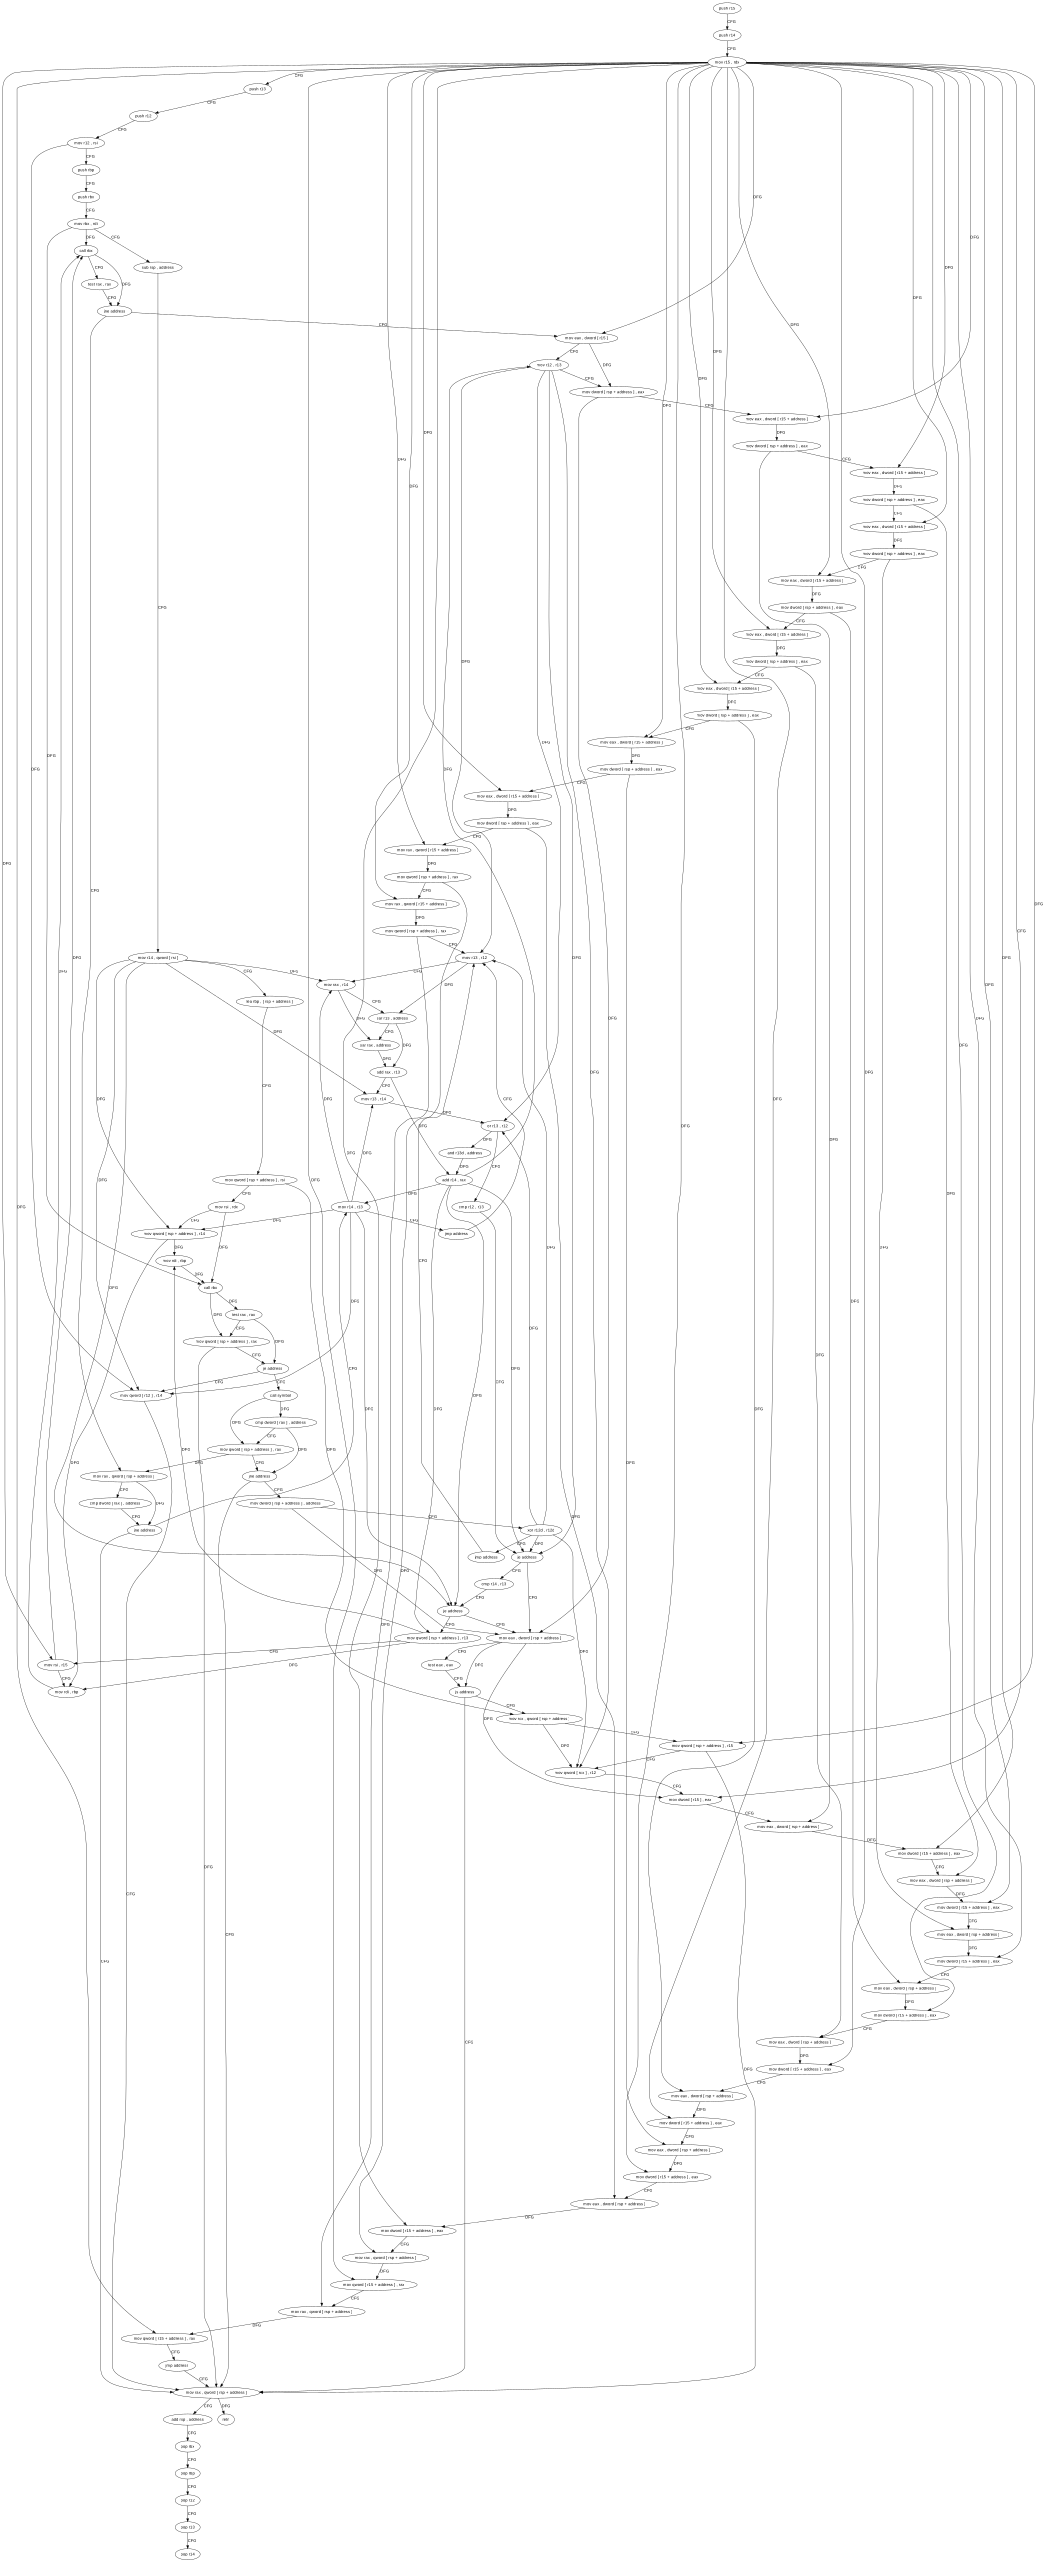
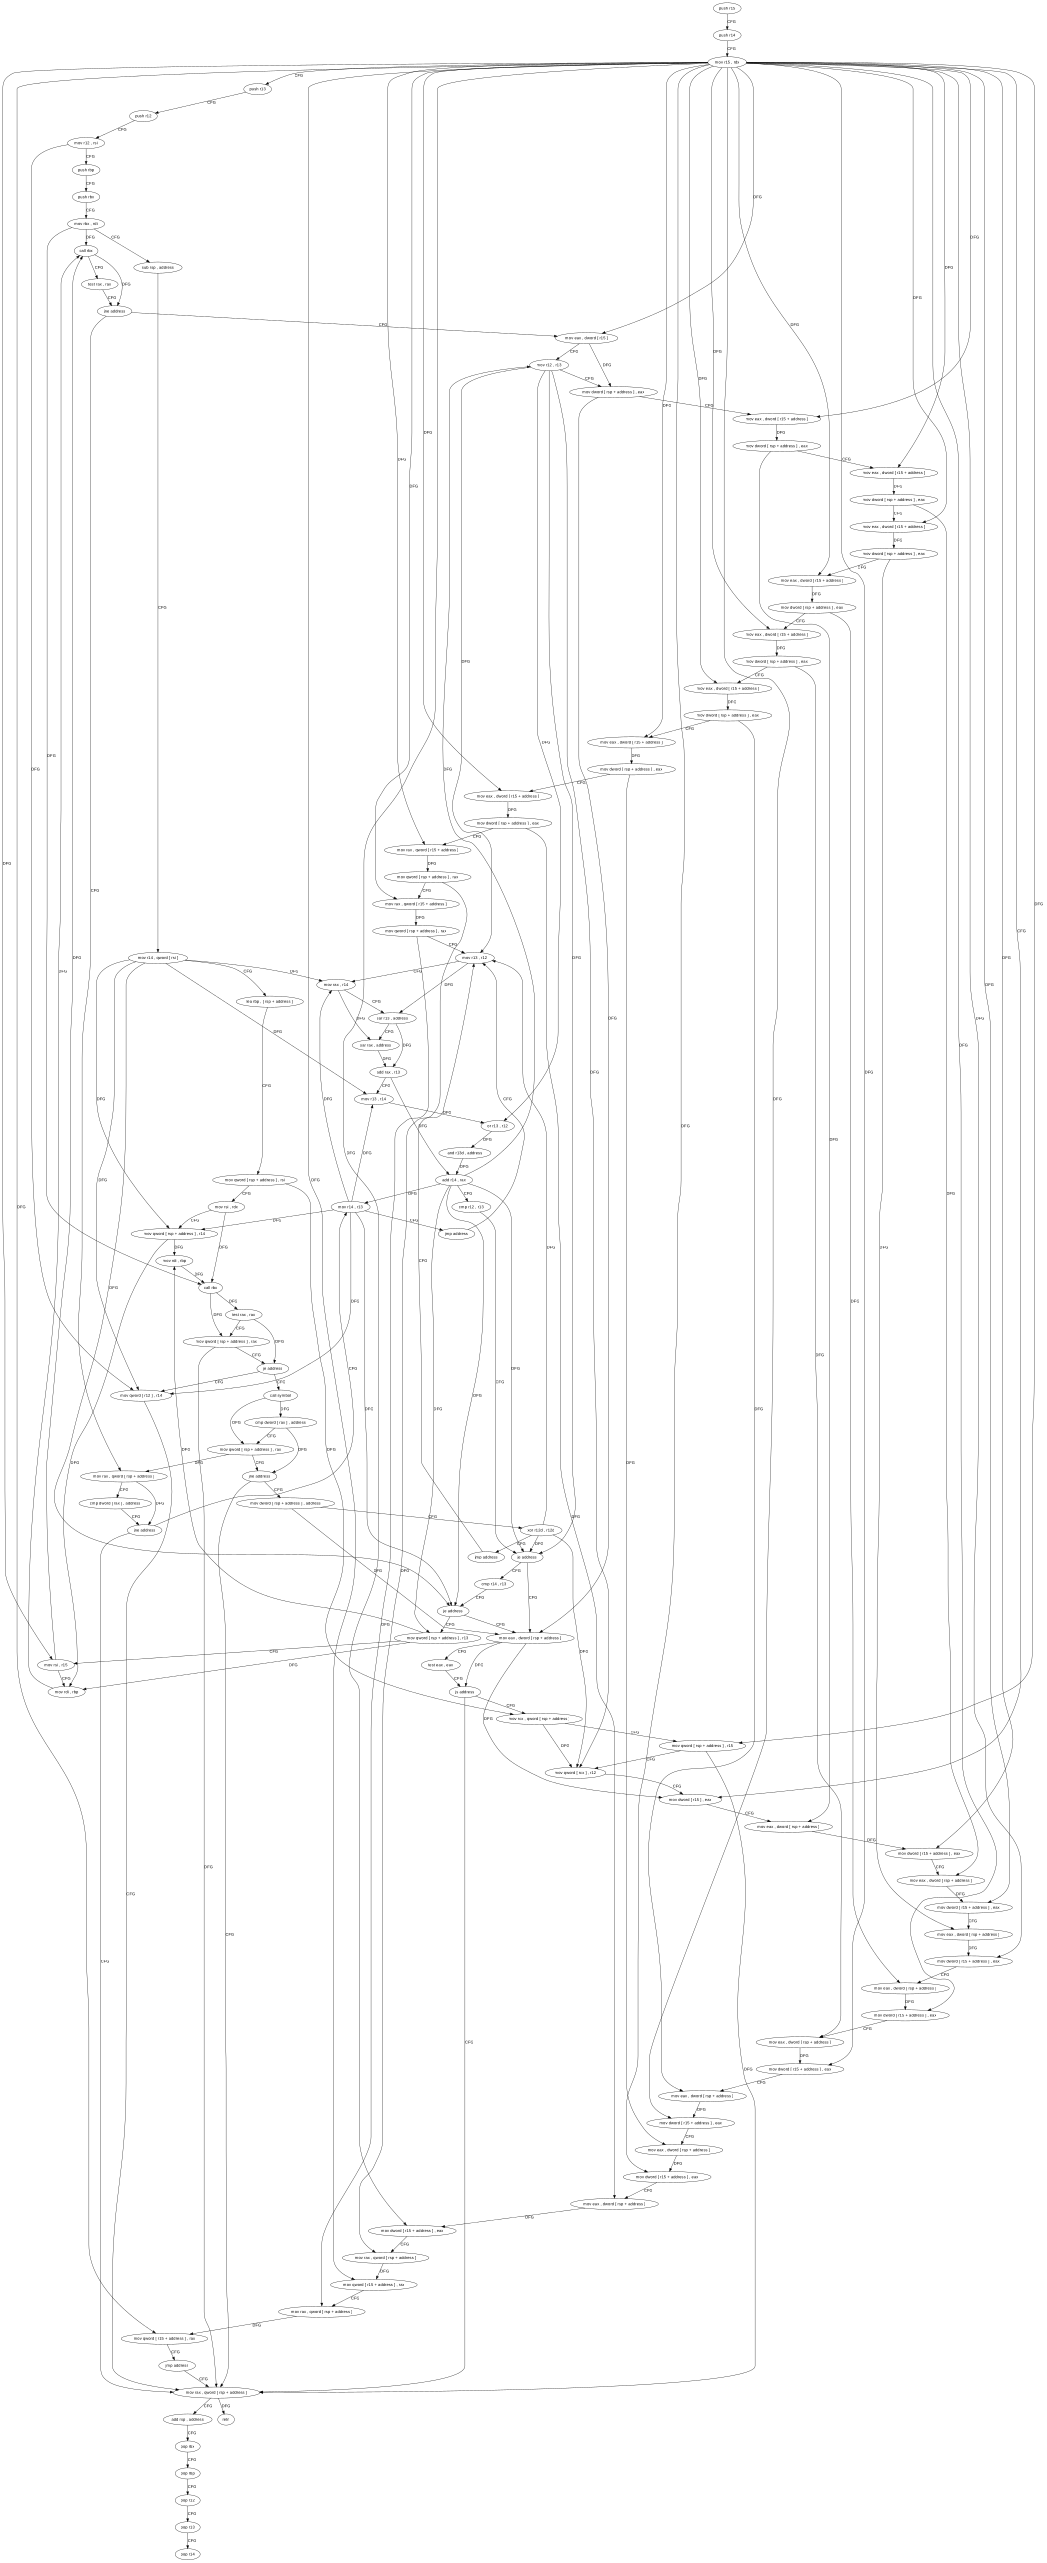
edge "or r13 , r12" -> "cmp r12 , r13": now "add r14 , rax" -> "cmp r12 , r13"
edge "xor r12d , r12d" -> "or r13 , r12": removed, label "DFG"
